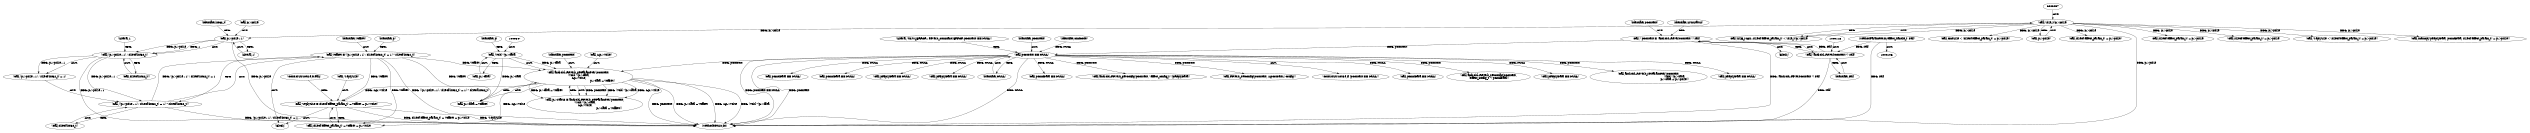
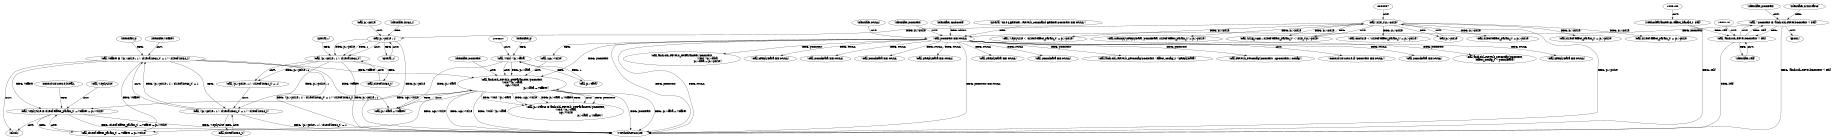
edge "(MethodParameterIn,effect_handle_t  self)" -> "1000106": reversed
edge "(Call,p->data)" -> "(Call,(void *)p->data)": label "AST: " -> "DDG: 1"
edge "(Call,pContext == NULL)" -> "(Identifier,NULL)": now "(Call,pContext == NULL)" -> "(Call,&p->vsize)"
